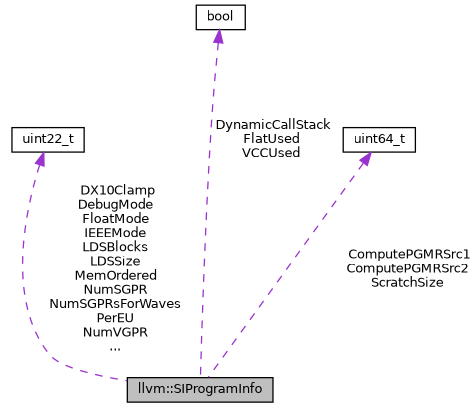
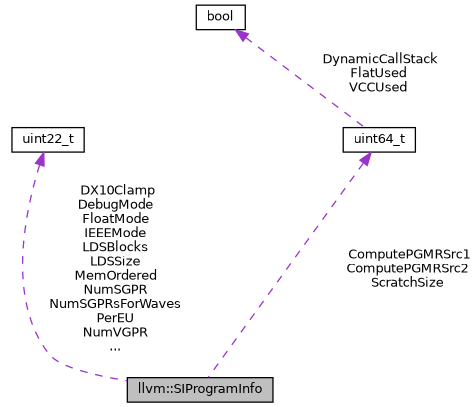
edge "llvm::SIProgramInfo" -> "bool": now "uint64_t" -> "bool"
